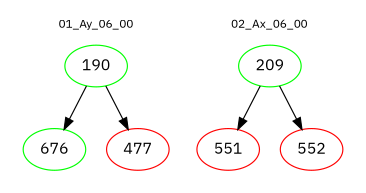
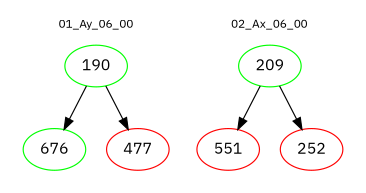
node "552": label "552" -> "252"
